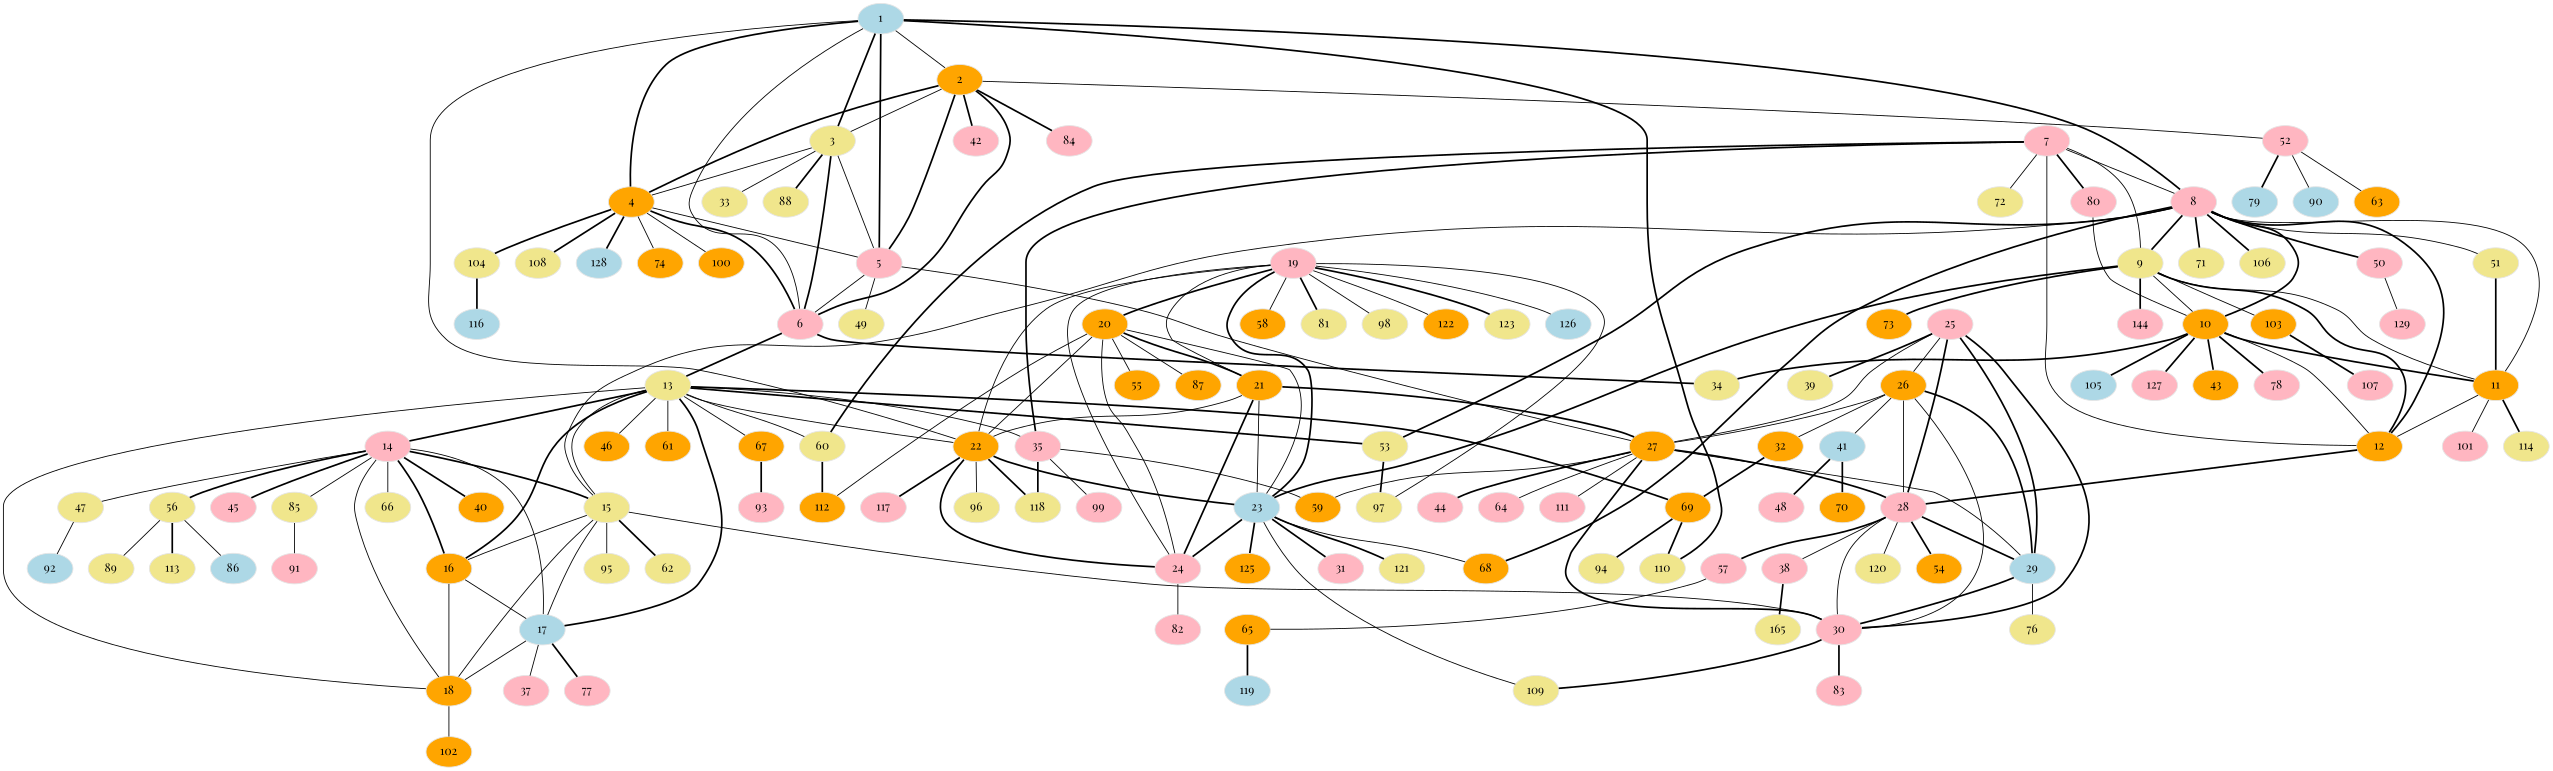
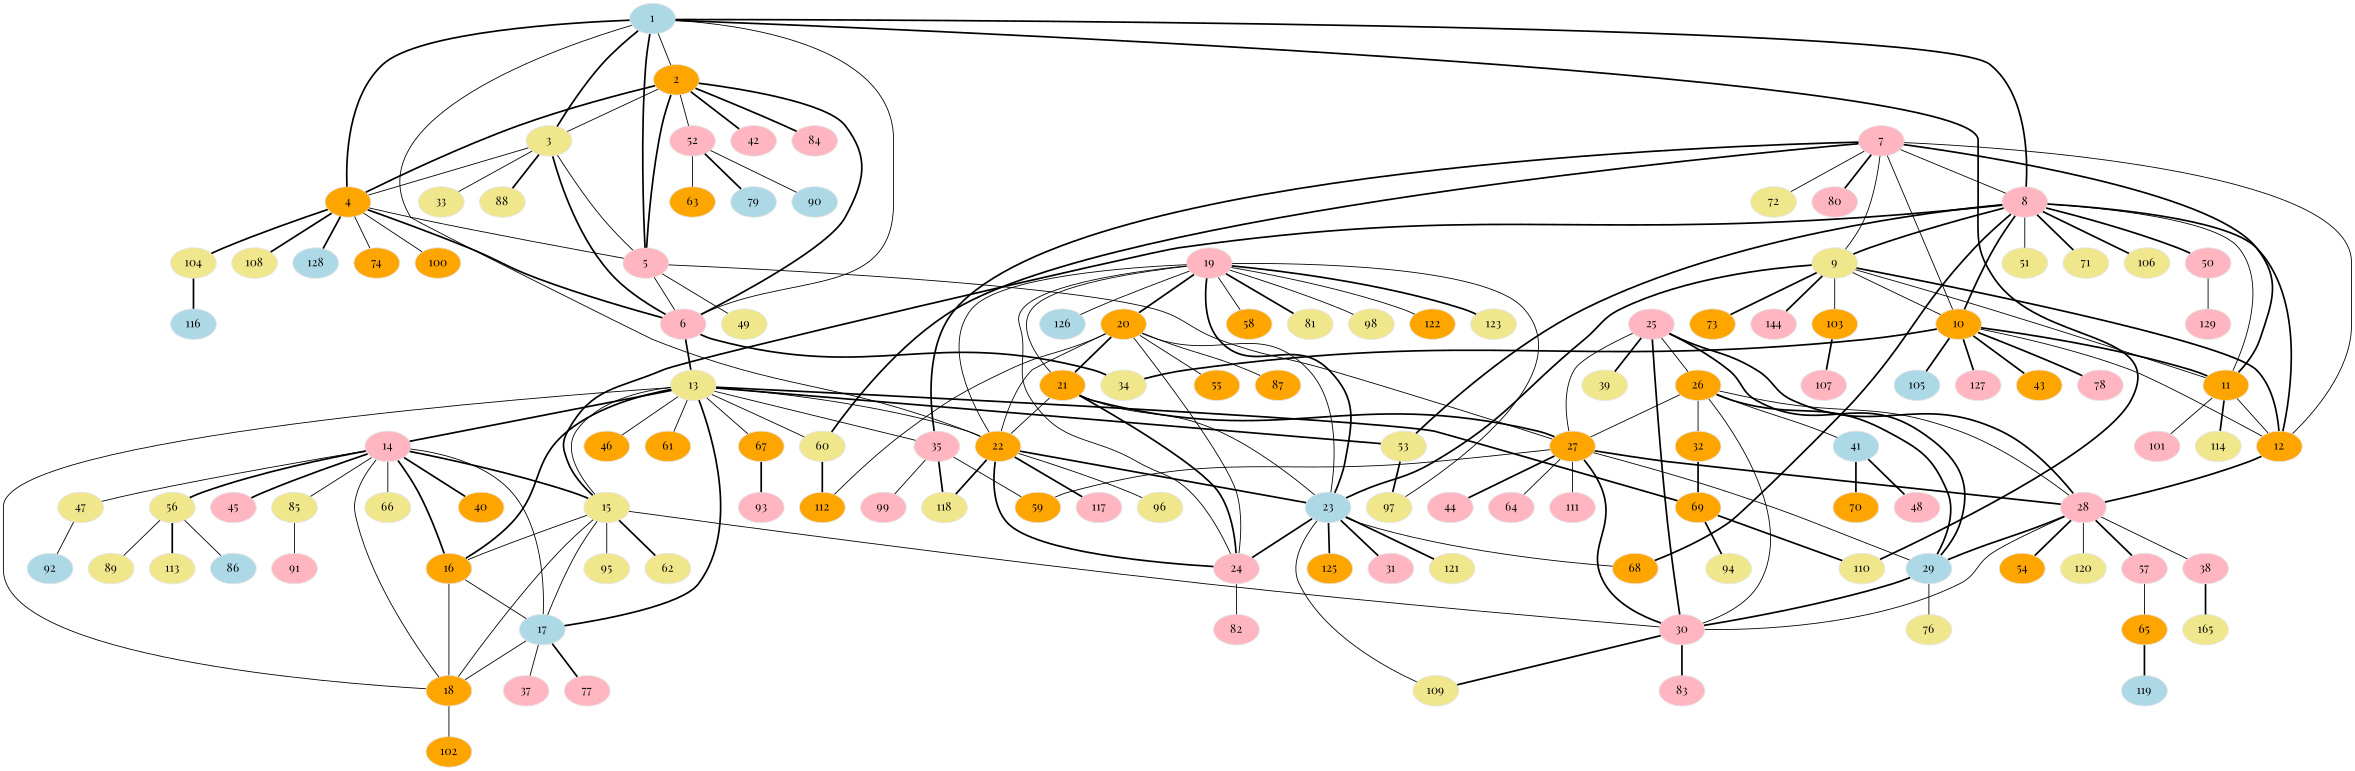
edge "8" -- "15": style solid -> bold
edge "80" -- "10": now "7" -- "10"
edge "51" -- "11": now "7" -- "11"
